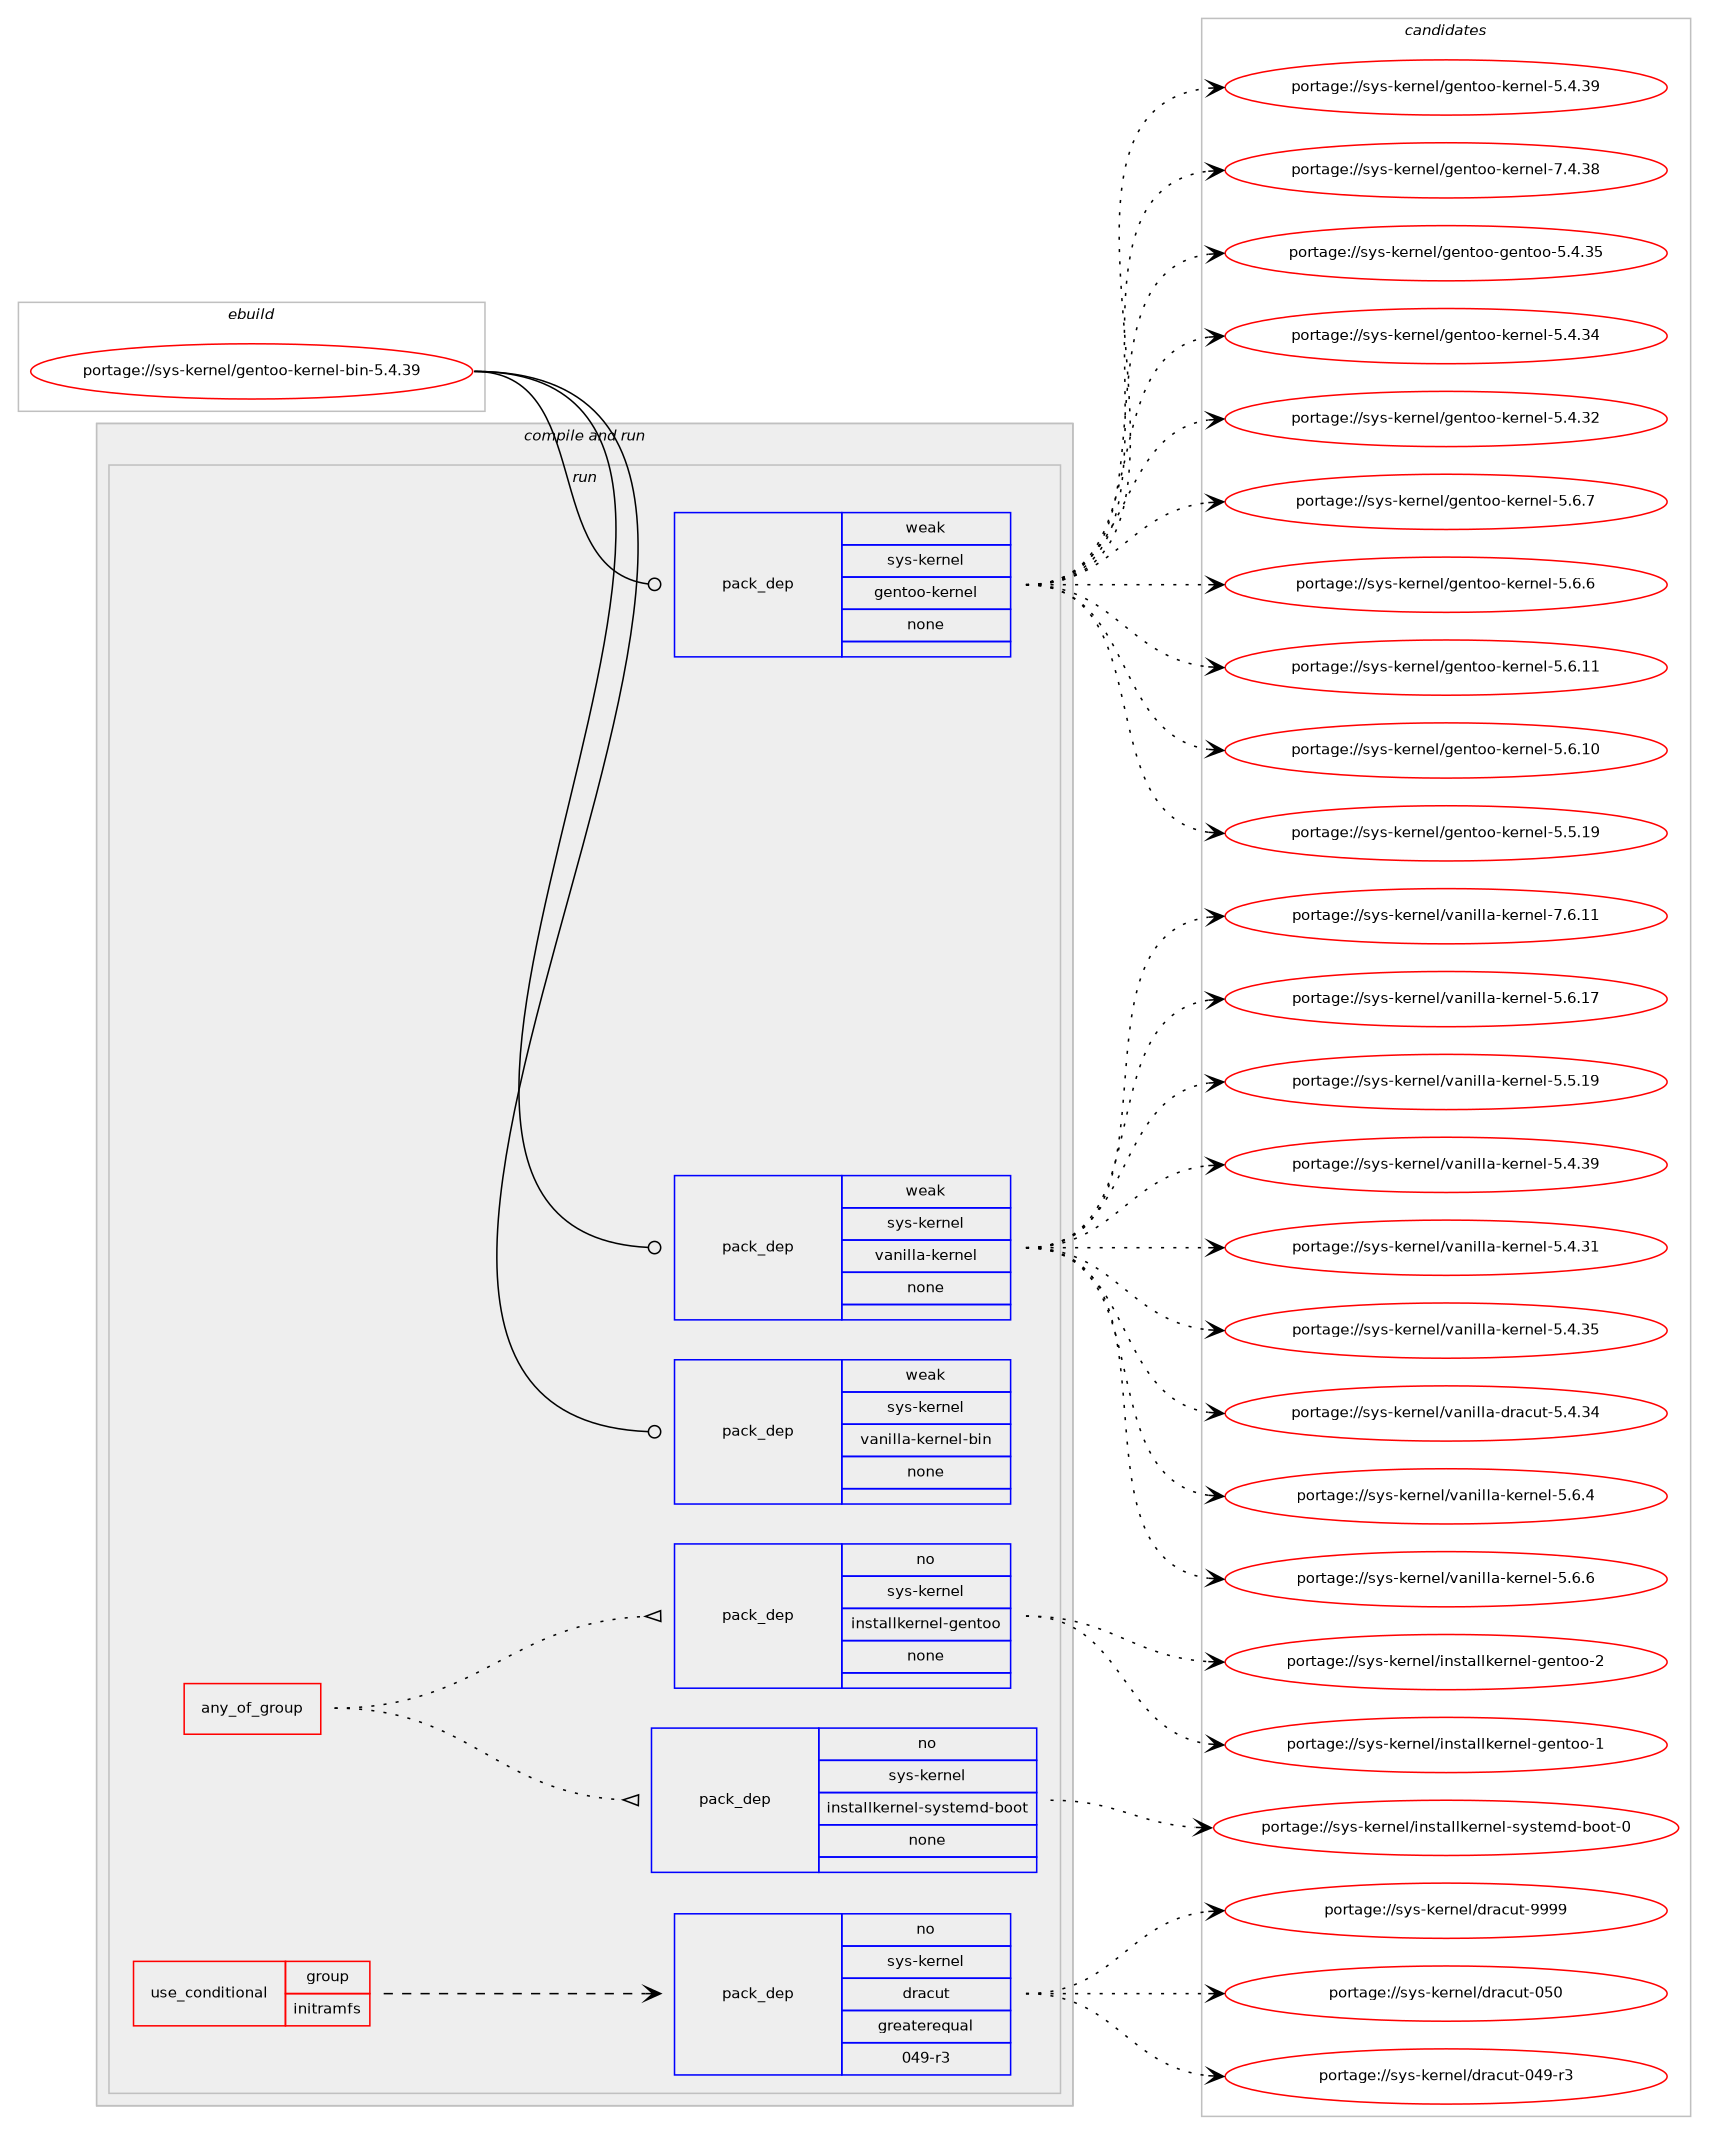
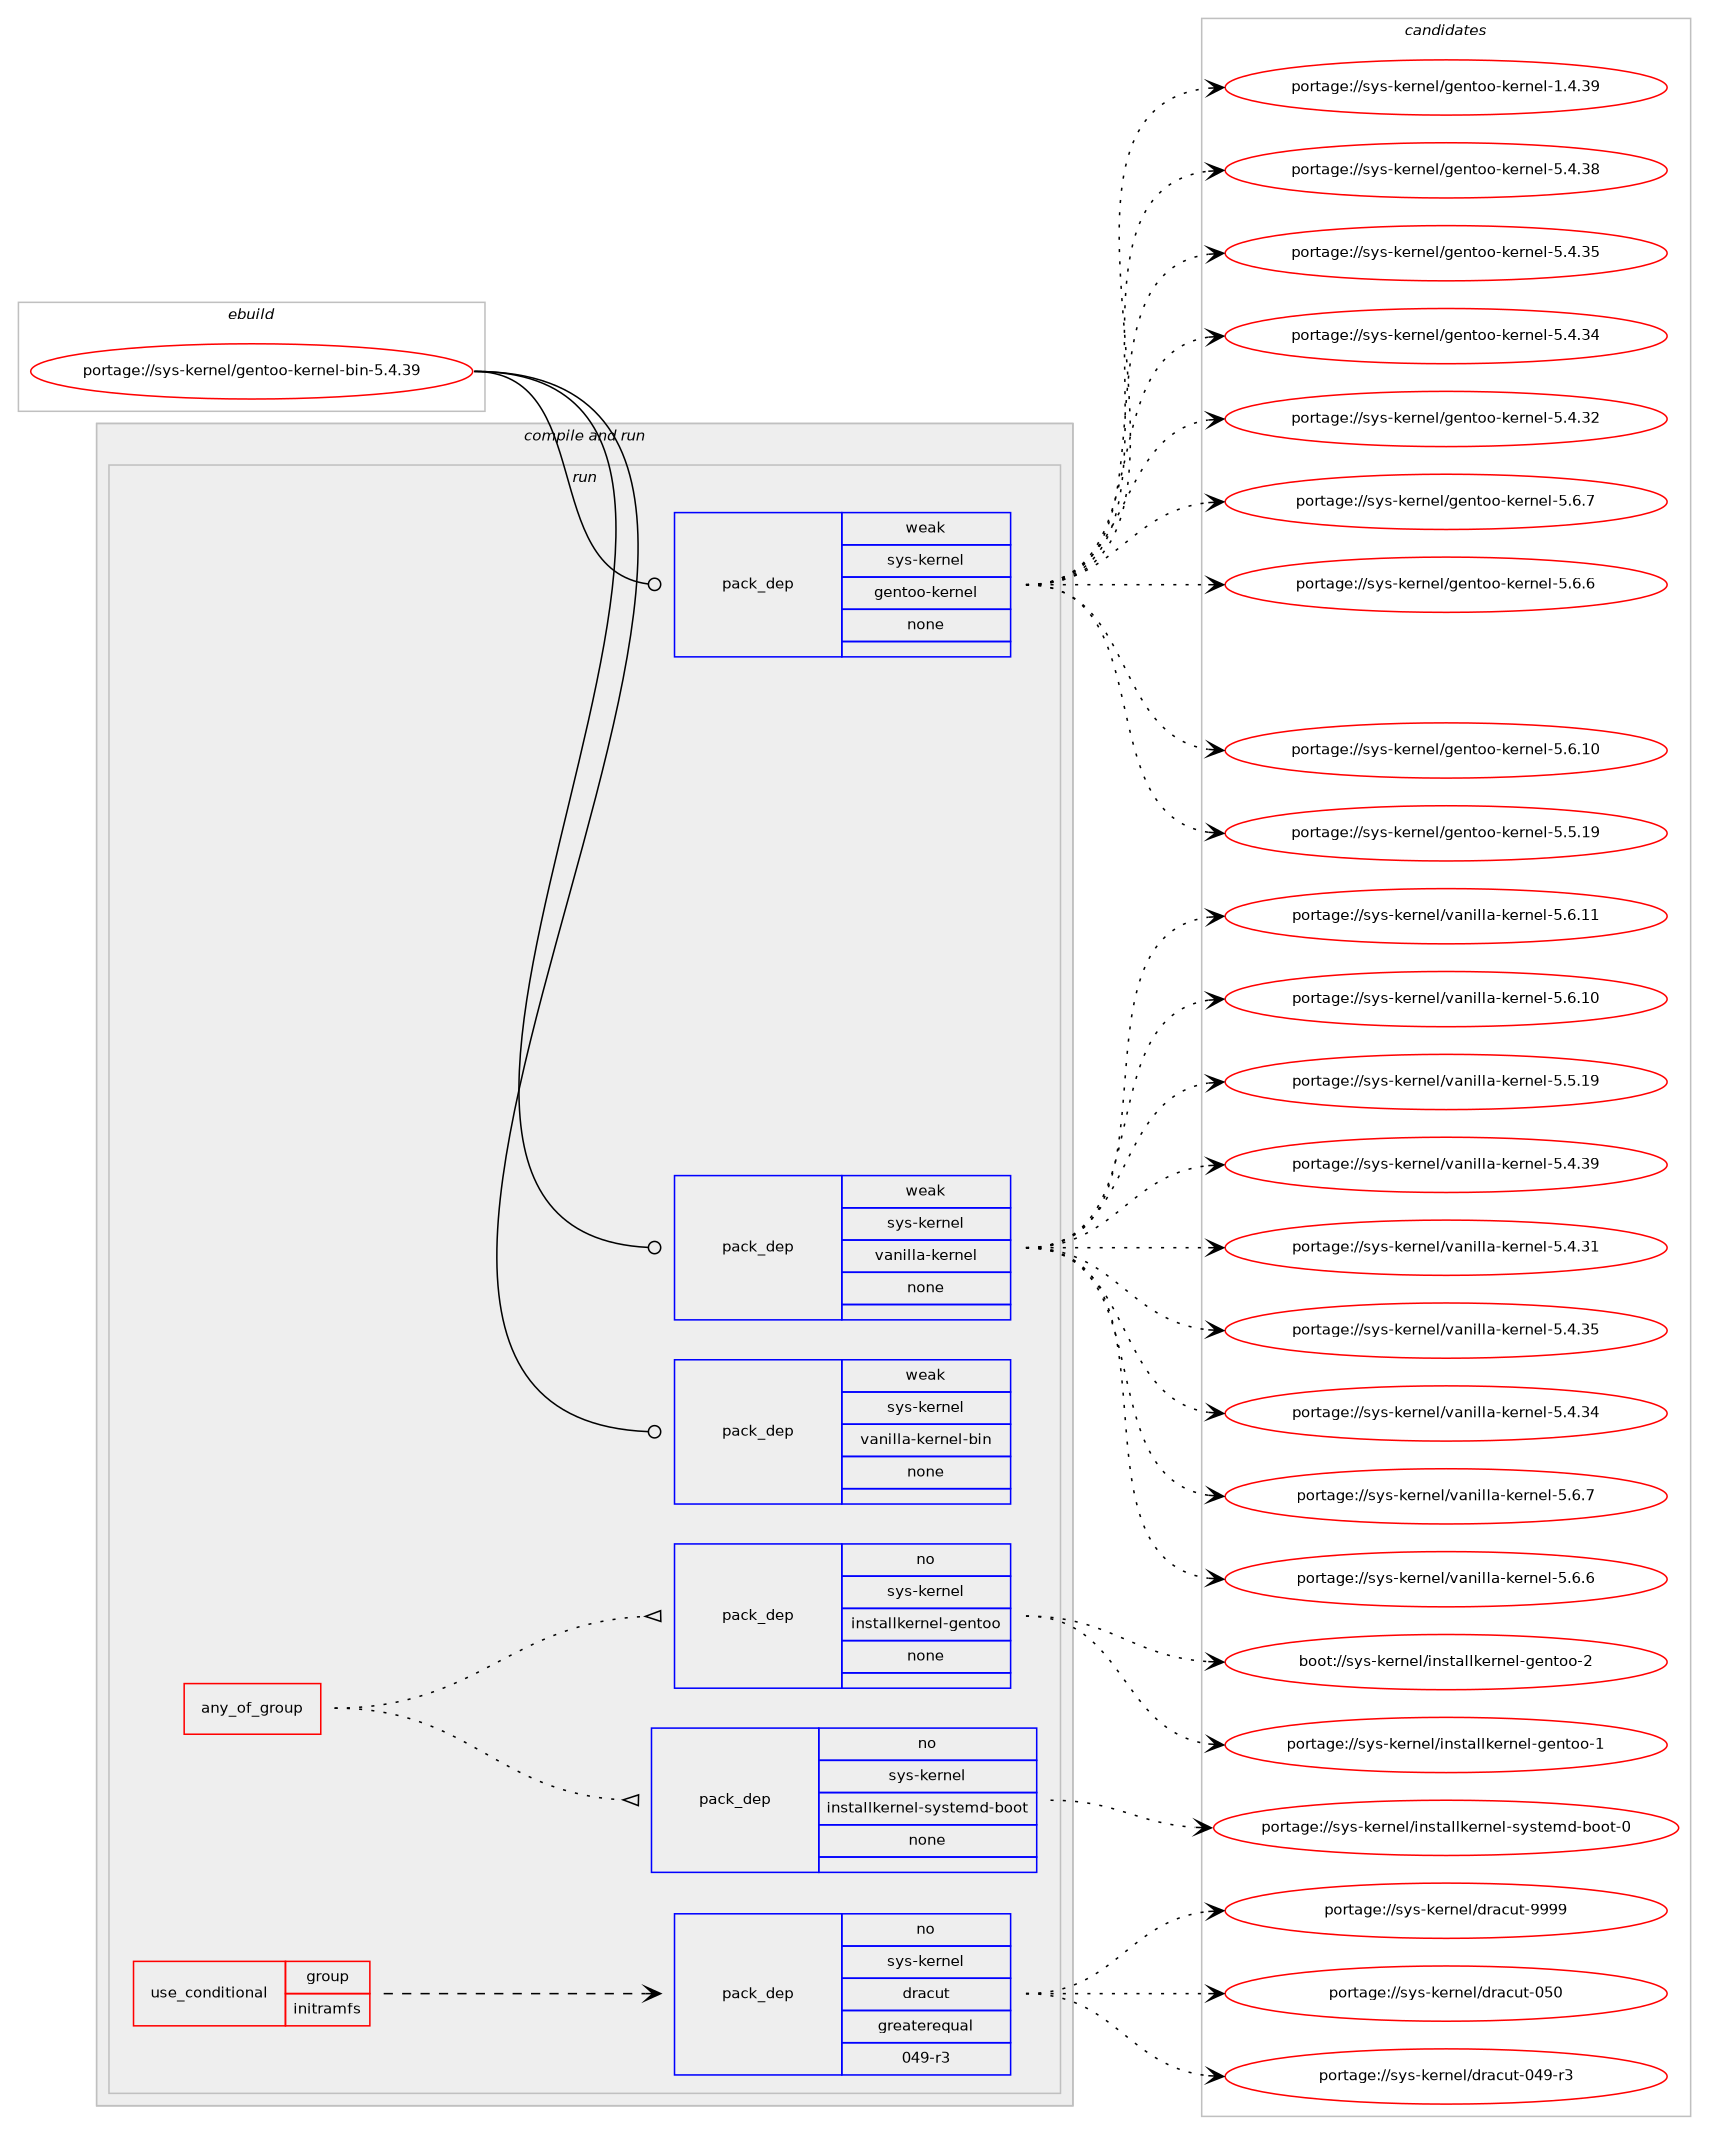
node "portage://sys-kernel/gentoo-kernel-5.4.39": label "portage://sys-kernel/gentoo-kernel-5.4.39" -> "portage://sys-kernel/gentoo-kernel-1.4.39"
node "portage://sys-kernel/gentoo-kernel-7.4.38": label "portage://sys-kernel/gentoo-kernel-7.4.38" -> "portage://sys-kernel/gentoo-kernel-5.4.38"
node "portage://sys-kernel/gentoo-gentoo-5.4.35": label "portage://sys-kernel/gentoo-gentoo-5.4.35" -> "portage://sys-kernel/gentoo-kernel-5.4.35"
node "portage://sys-kernel/gentoo-kernel-5.6.11": removed
node "portage://sys-kernel/vanilla-kernel-7.6.11": label "portage://sys-kernel/vanilla-kernel-7.6.11" -> "portage://sys-kernel/vanilla-kernel-5.6.11"
node "portage://sys-kernel/vanilla-kernel-5.6.17": label "portage://sys-kernel/vanilla-kernel-5.6.17" -> "portage://sys-kernel/vanilla-kernel-5.6.10"
node "portage://sys-kernel/vanilla-dracut-5.4.34": label "portage://sys-kernel/vanilla-dracut-5.4.34" -> "portage://sys-kernel/vanilla-kernel-5.4.34"
node "portage://sys-kernel/vanilla-kernel-5.6.4": label "portage://sys-kernel/vanilla-kernel-5.6.4" -> "portage://sys-kernel/vanilla-kernel-5.6.7"
node "portage://sys-kernel/installkernel-gentoo-2": label "portage://sys-kernel/installkernel-gentoo-2" -> "boot://sys-kernel/installkernel-gentoo-2"
